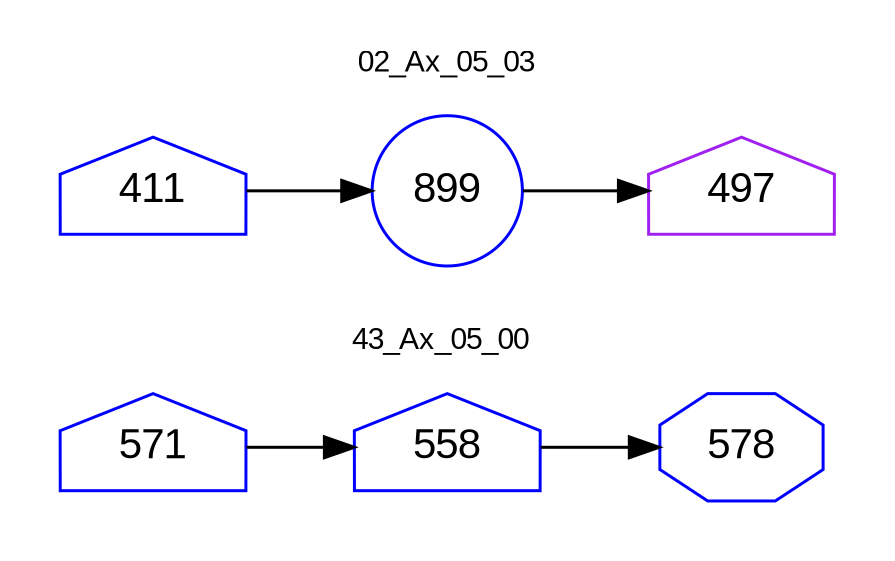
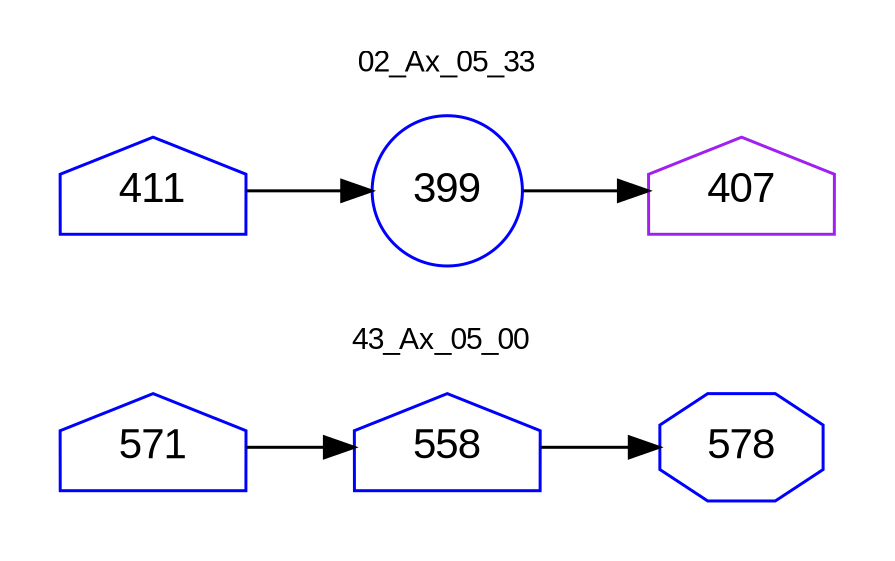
cluster "02_Ax_05_03": label "02_Ax_05_03" -> "02_Ax_05_33"
node "899": label "899" -> "399"
node "497": label "497" -> "407"
